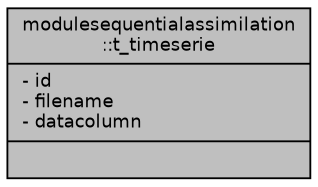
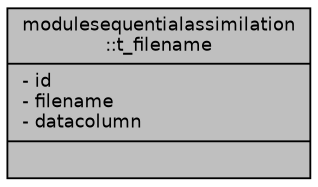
node "modulesequentialassimilation": text "::t_timeserie" -> "::t_filename"
